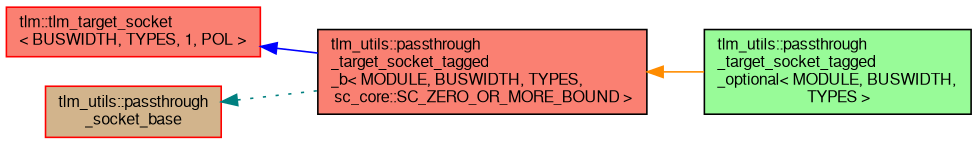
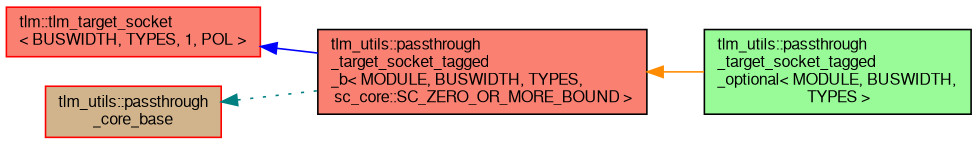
node "tlm_utils::passthrough _socket_base": label "tlm_utils::passthrough _socket_base" -> "tlm_utils::passthrough _core_base"
